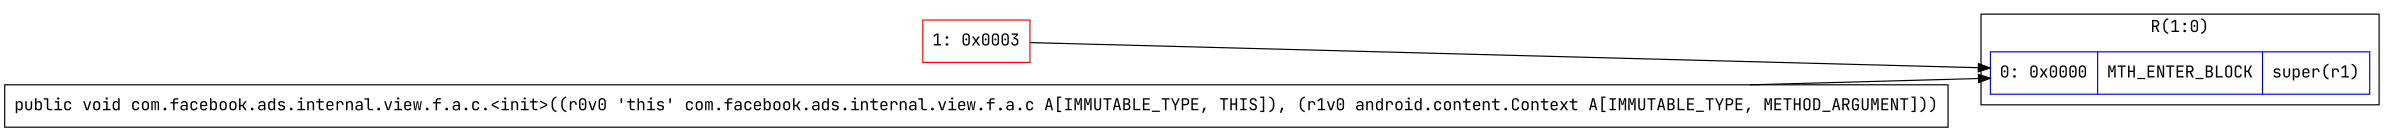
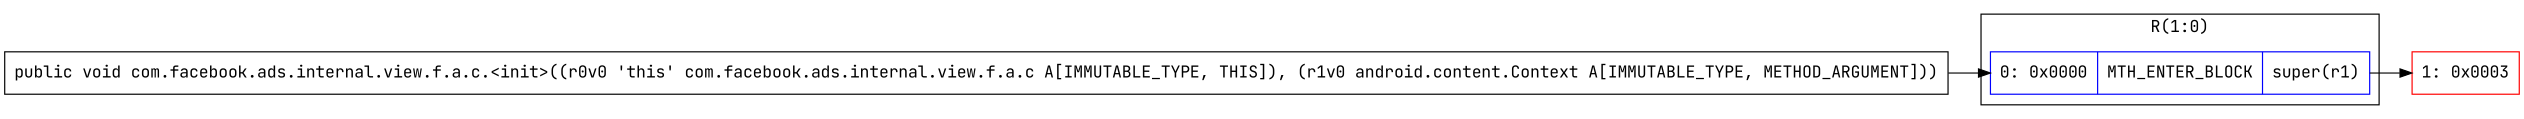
edge "1: 0x0003" -> "0: 0x0000": reversed
